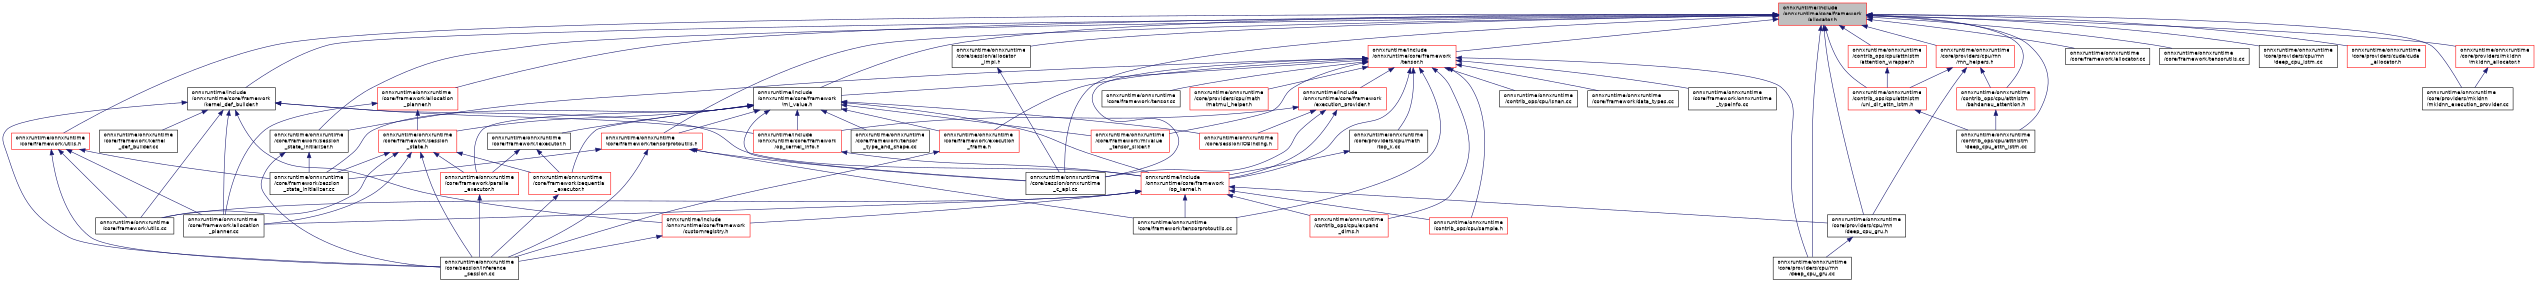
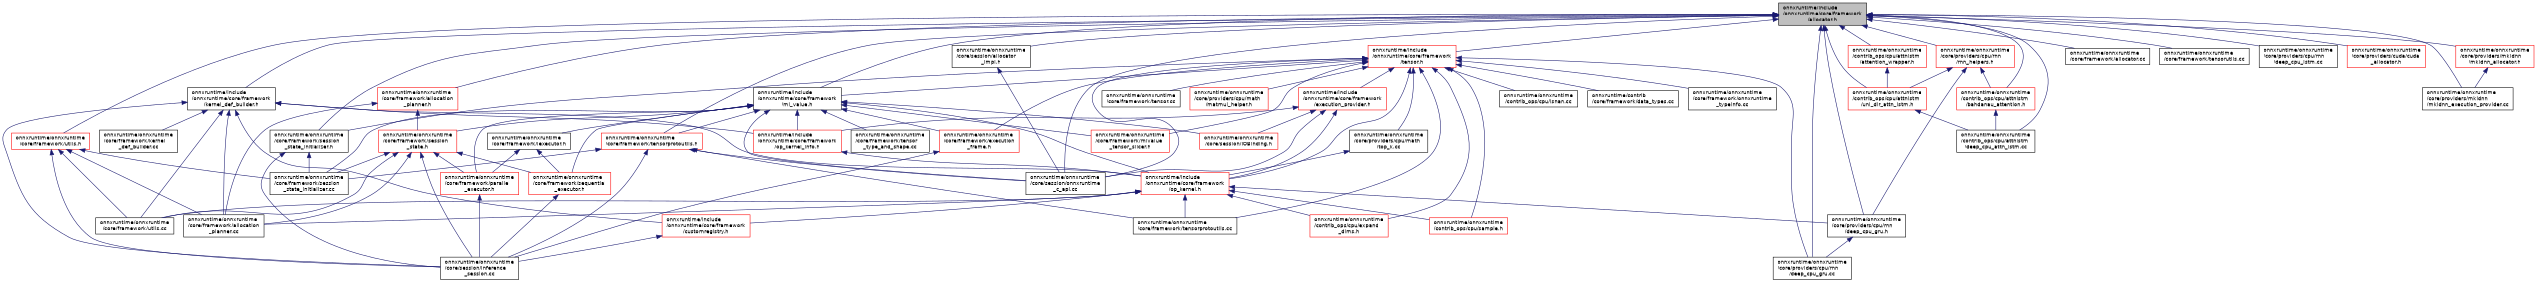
node "onnxruntime/include /onnxruntime/core/framework /allocator.h": color red -> black
node "onnxruntime/onnxruntime /core/framework/data_types.cc": label "onnxruntime/onnxruntime /core/framework/data_types.cc" -> "onnxruntime/contrib /core/framework/data_types.cc"
